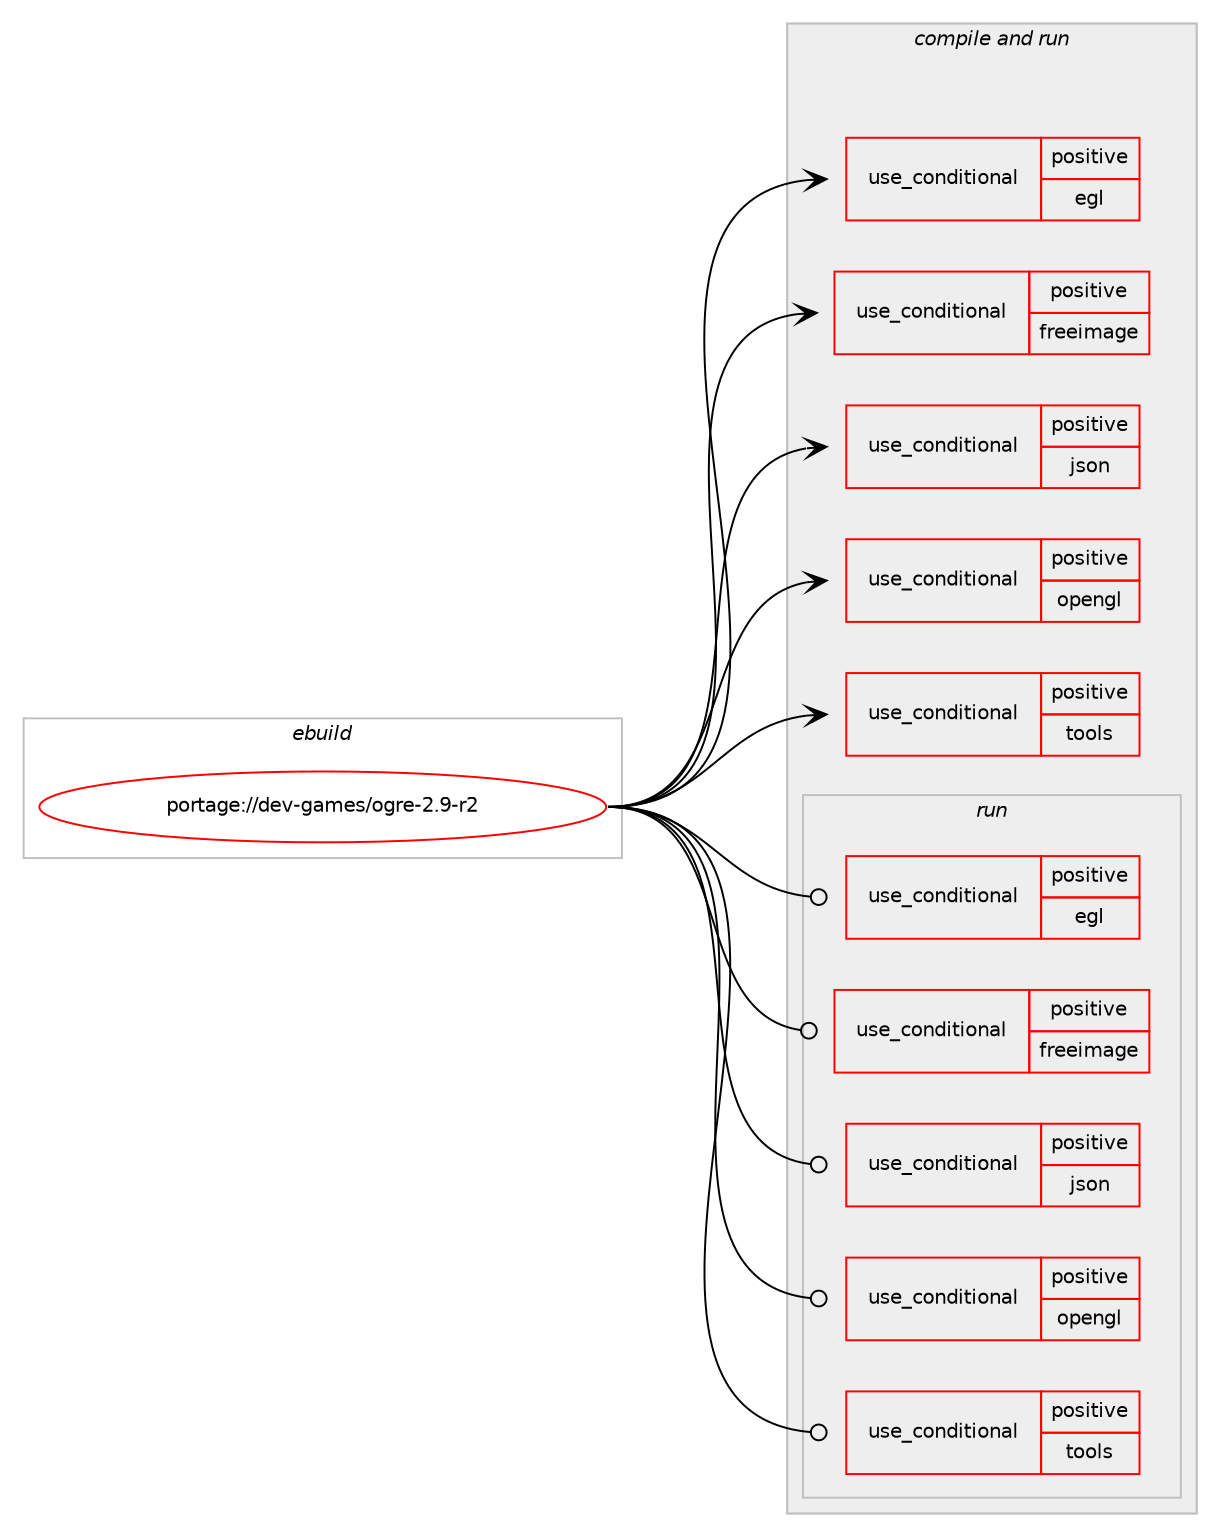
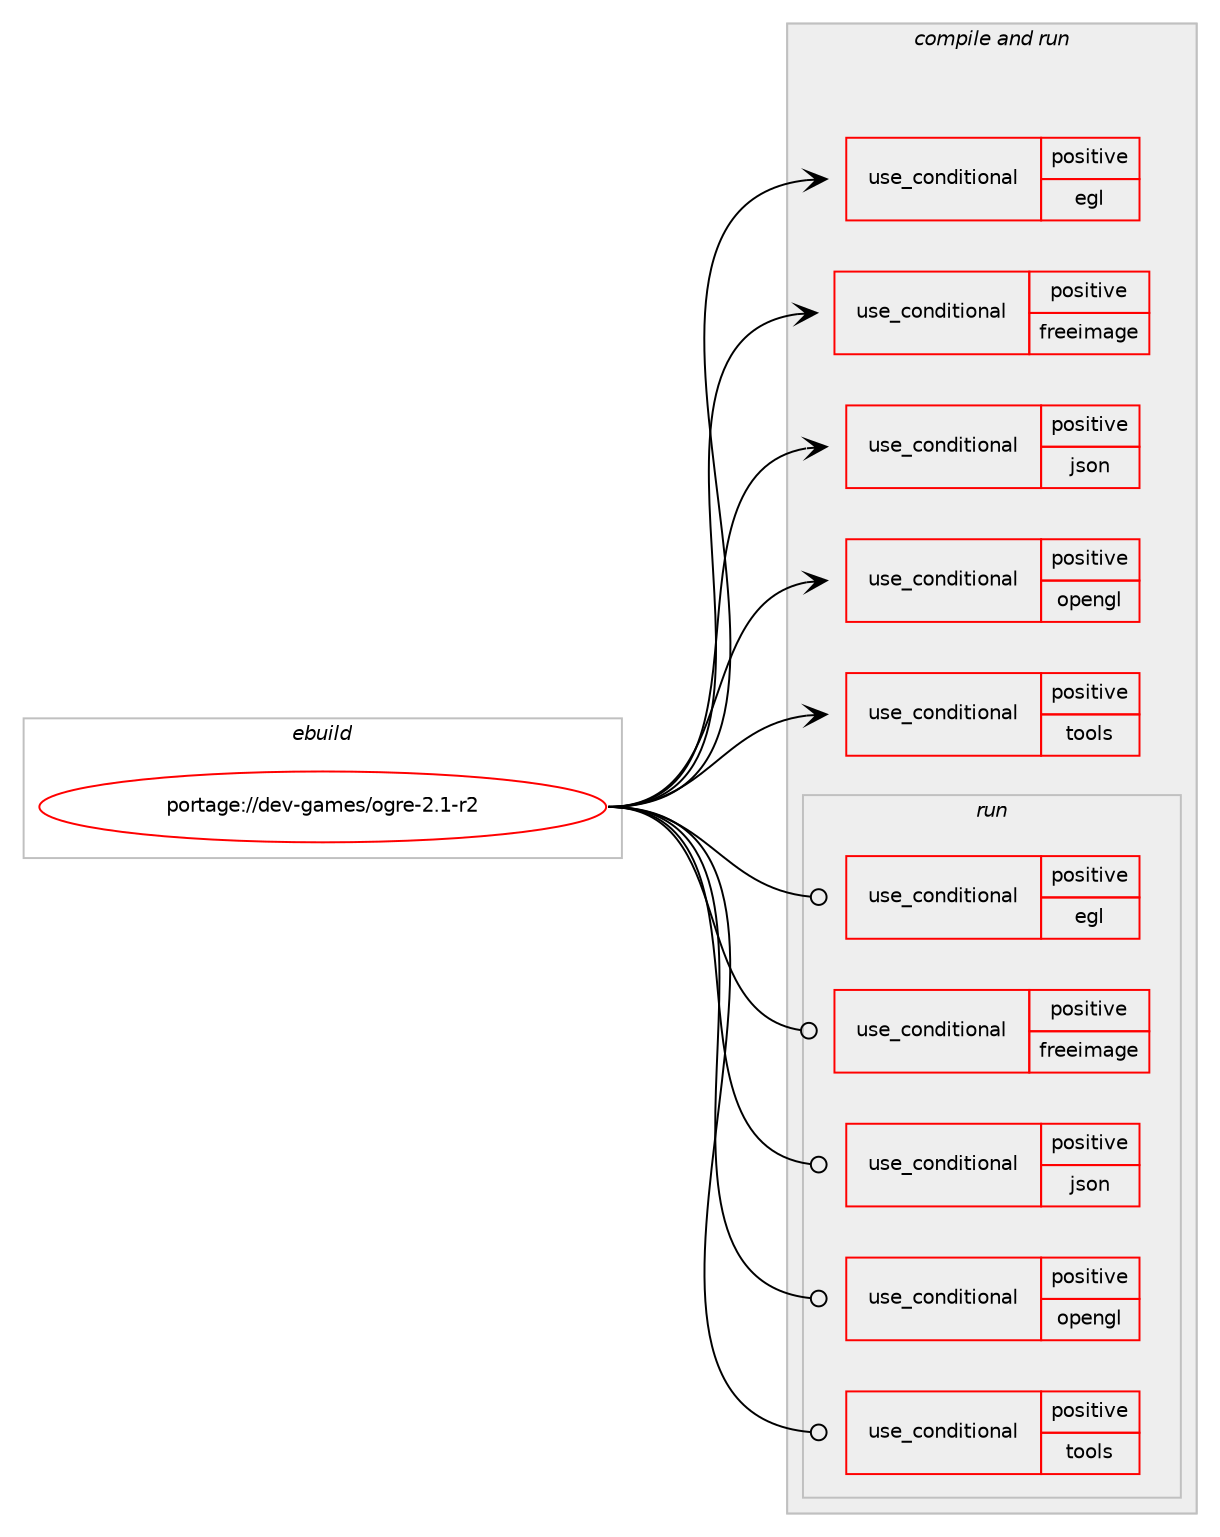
node "portage://dev-games/ogre-2.9-r2": label "portage://dev-games/ogre-2.9-r2" -> "portage://dev-games/ogre-2.1-r2"
